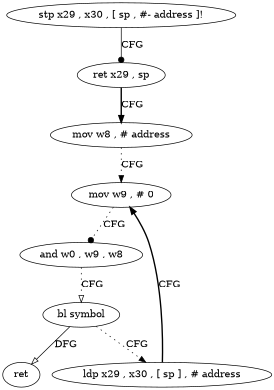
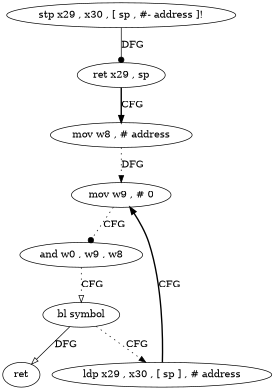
edge "stp x29 , x30 , [ sp , #- address ]!" -> "ret x29 , sp": label "CFG" -> "DFG"
edge "mov w8 , # address" -> "mov w9 , # 0": label "CFG" -> "DFG"
